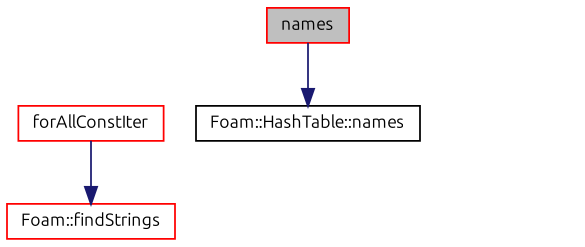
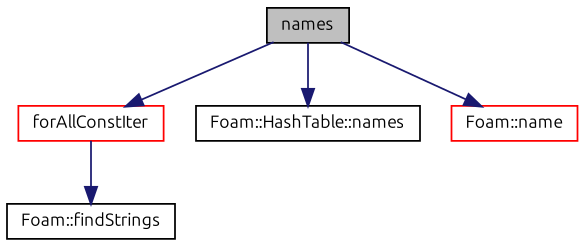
node "names": color red -> black
edge "names" -> "forAllConstIter": added
node "Foam::name": added
node "Foam::findStrings": color red -> black
